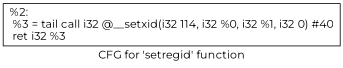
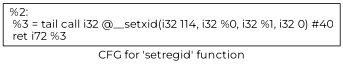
node "%2:": text "ret i32 %3" -> "ret i72 %3"
